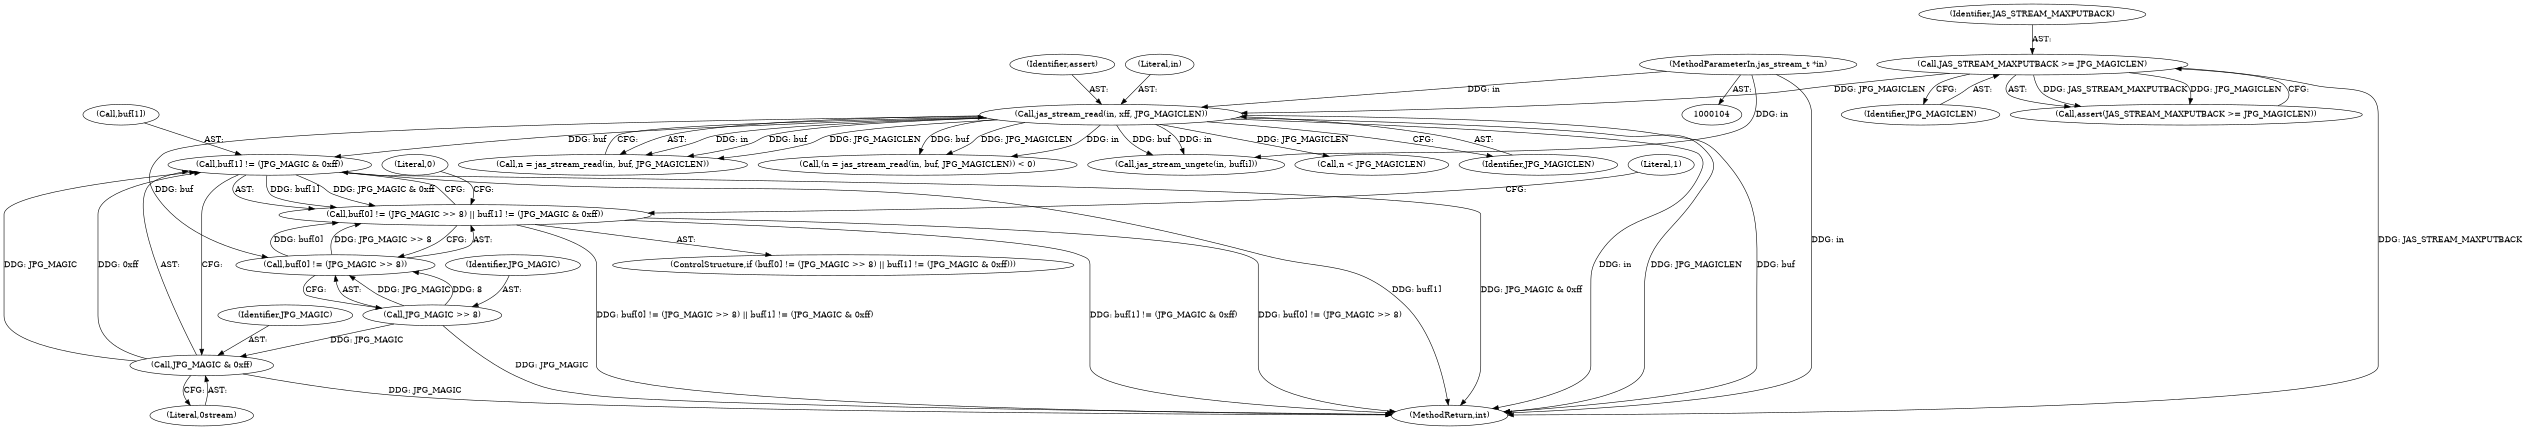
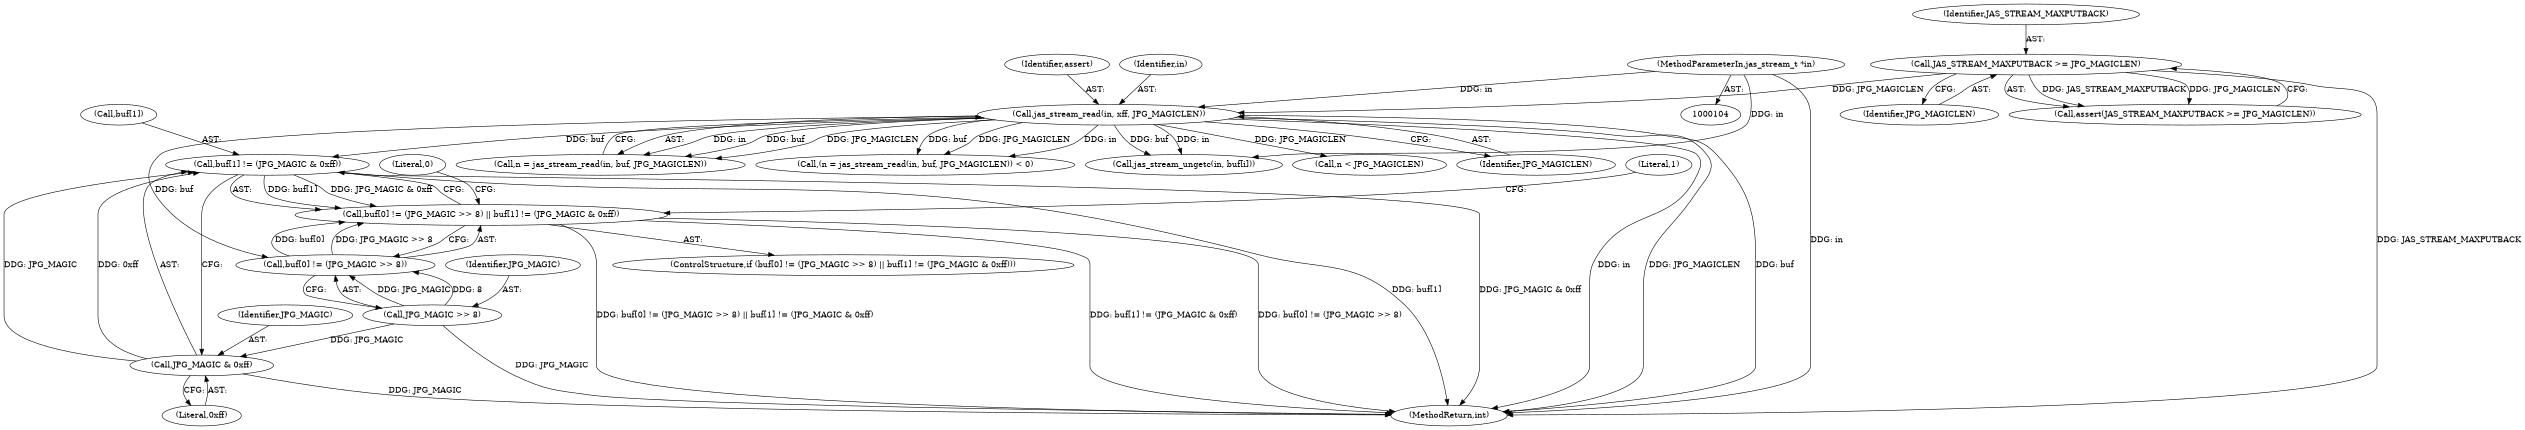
node "(Literal,in)": label "(Literal,in)" -> "(Identifier,in)"
node "(Literal,0stream)": label "(Literal,0stream)" -> "(Literal,0xff)"
